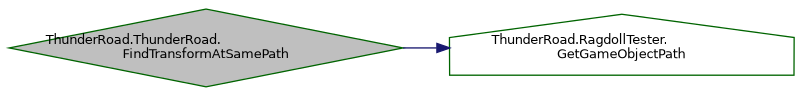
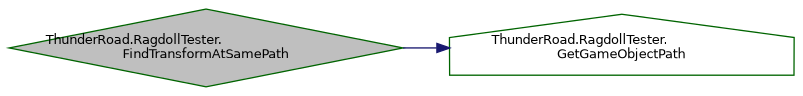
node "ThunderRoad.ThunderRoad. FindTransformAtSamePath": label "ThunderRoad.ThunderRoad. FindTransformAtSamePath" -> "ThunderRoad.RagdollTester. FindTransformAtSamePath"
